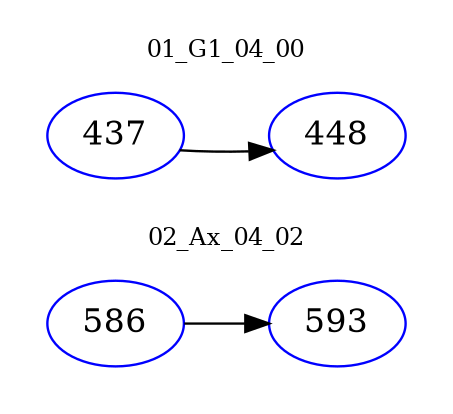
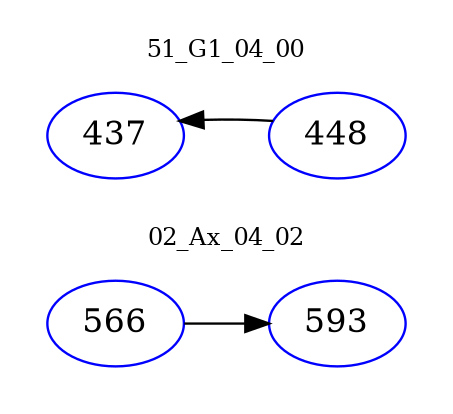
cluster "01_G1_04_00": label "01_G1_04_00" -> "51_G1_04_00"
edge "437" -> "448": reversed
node "586": label "586" -> "566"
